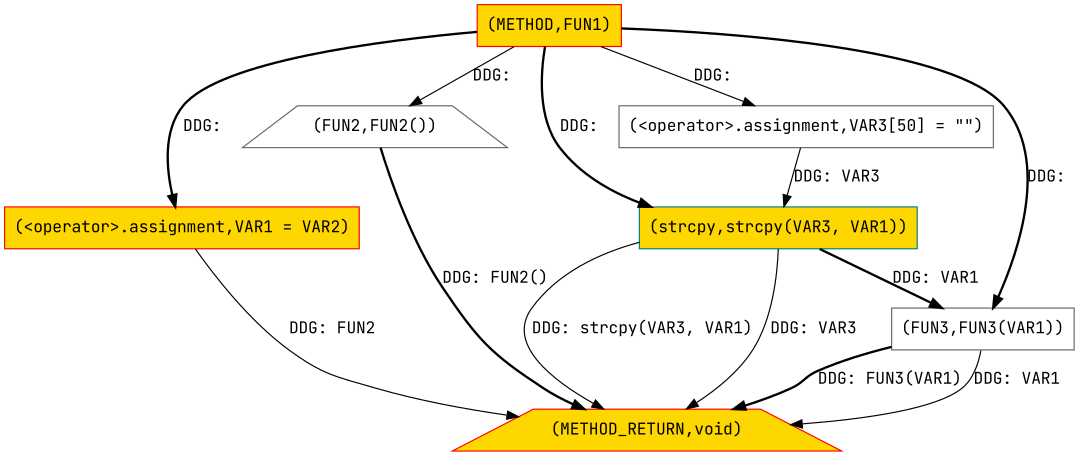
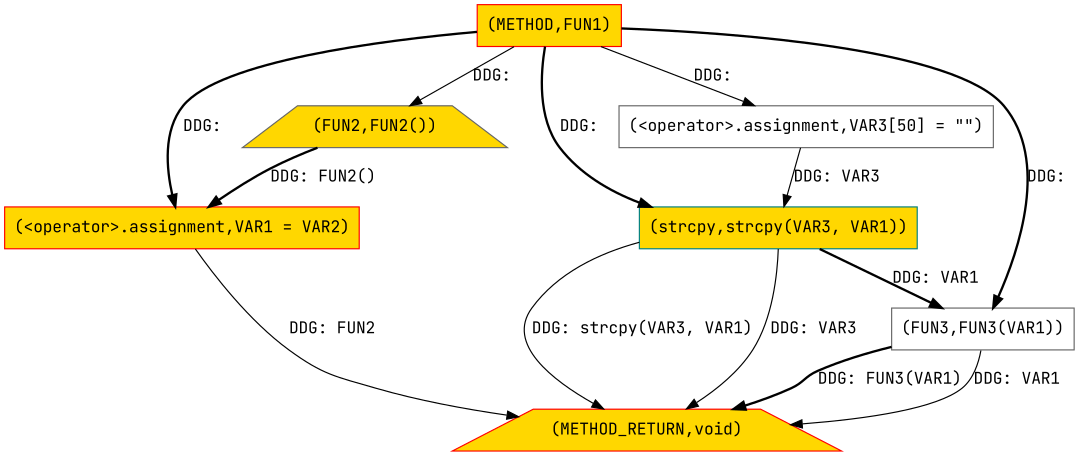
node "(FUN2,FUN2())": fillcolor white -> gold
edge "(FUN2,FUN2())" -> "(METHOD_RETURN,void)": now "(FUN2,FUN2())" -> "(<operator>.assignment,VAR1 = VAR2)"
